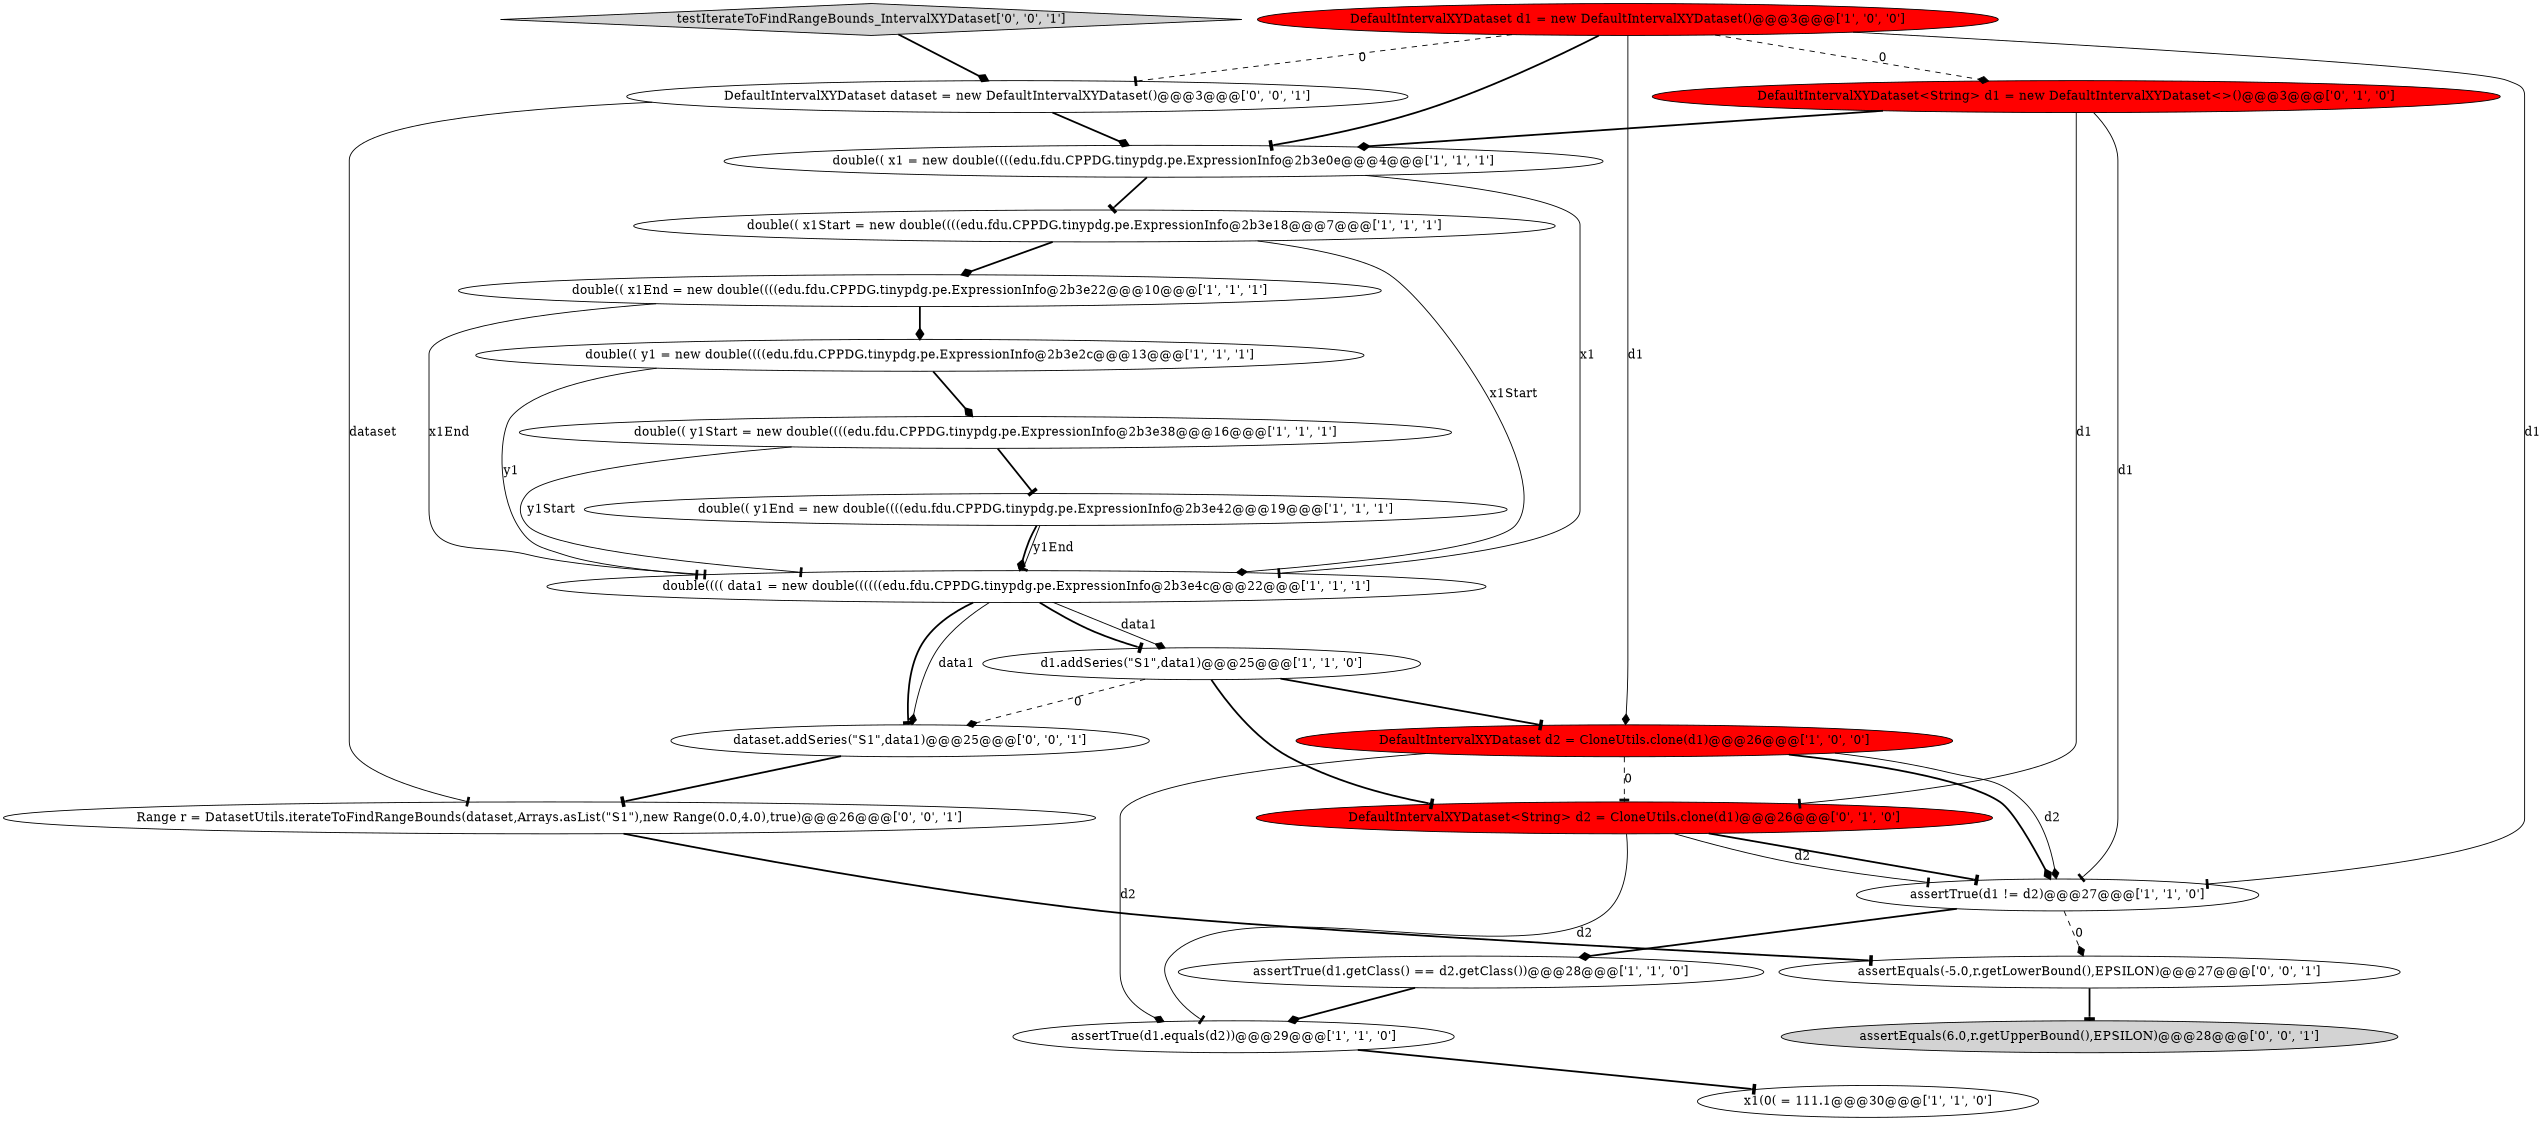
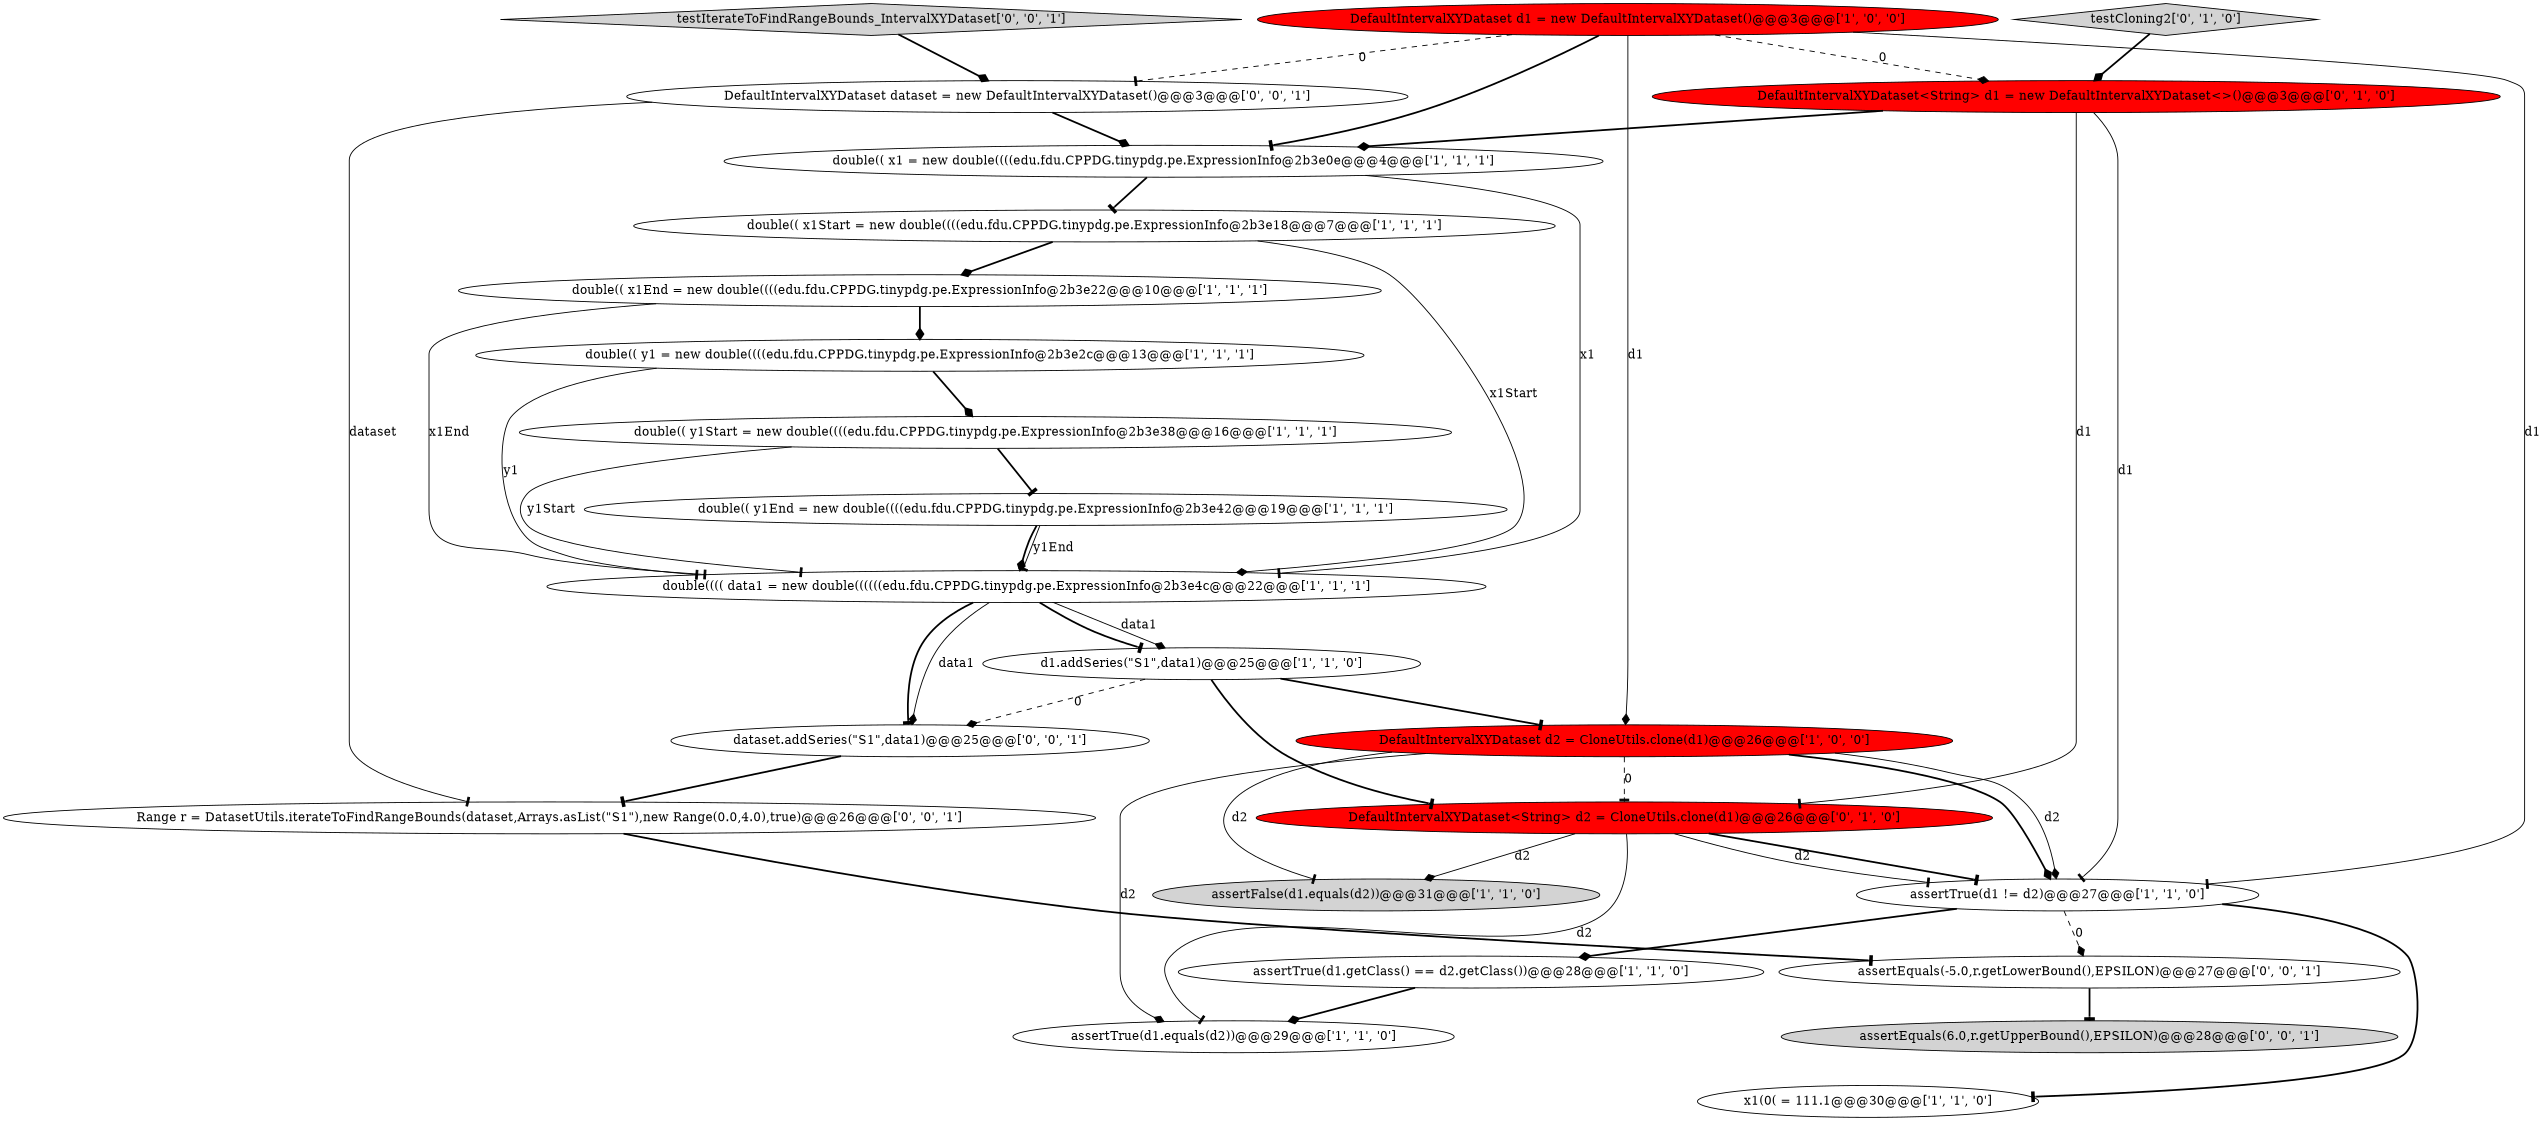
node "testCloning2['0', '1', '0']": added
node "assertFalse(d1.equals(d2))@@@31@@@['1', '1', '0']": added
edge "assertTrue(d1.equals(d2))@@@29@@@['1', '1', '0']" -> "x1(0( = 111.1@@@30@@@['1', '1', '0']": now "assertTrue(d1 != d2)@@@27@@@['1', '1', '0']" -> "x1(0( = 111.1@@@30@@@['1', '1', '0']"
